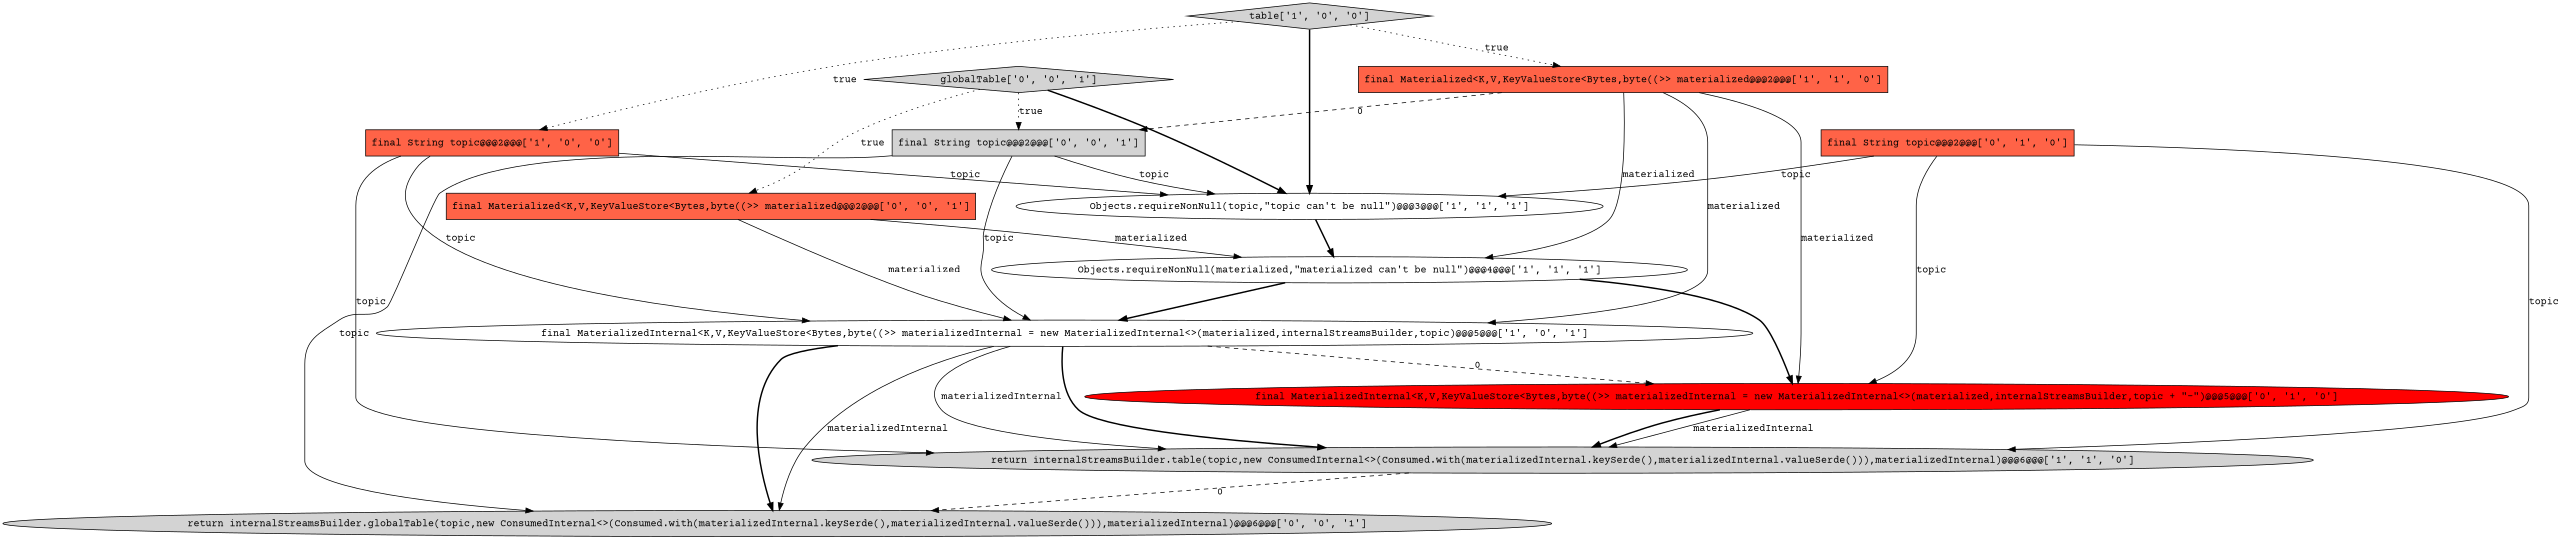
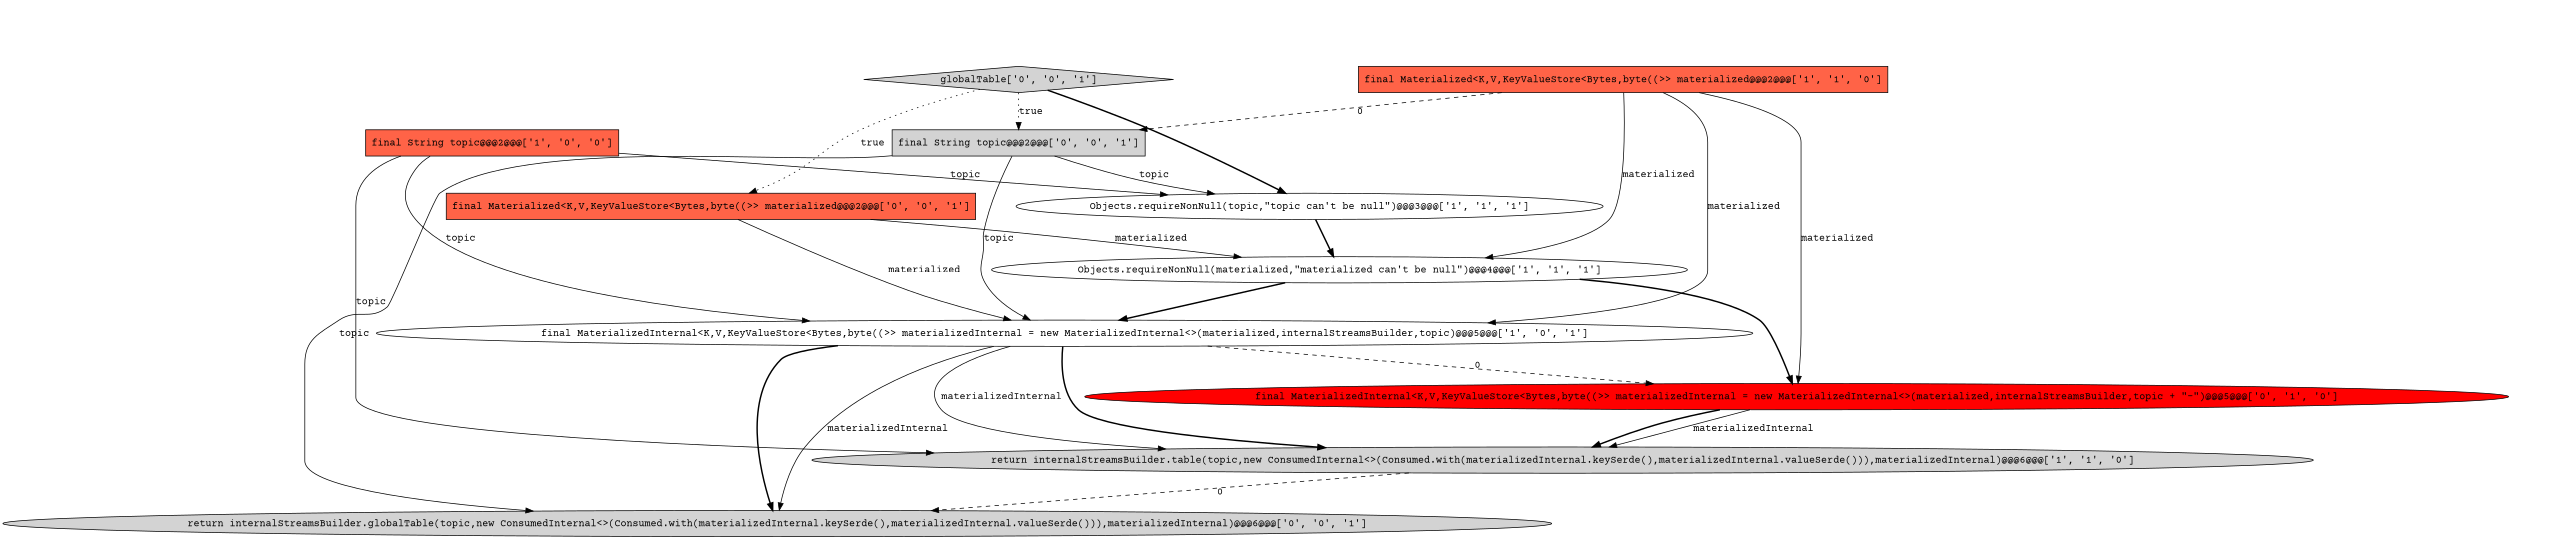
node "table['1', '0', '0']": removed
node "final String topic@@@2@@@['0', '1', '0']": removed
